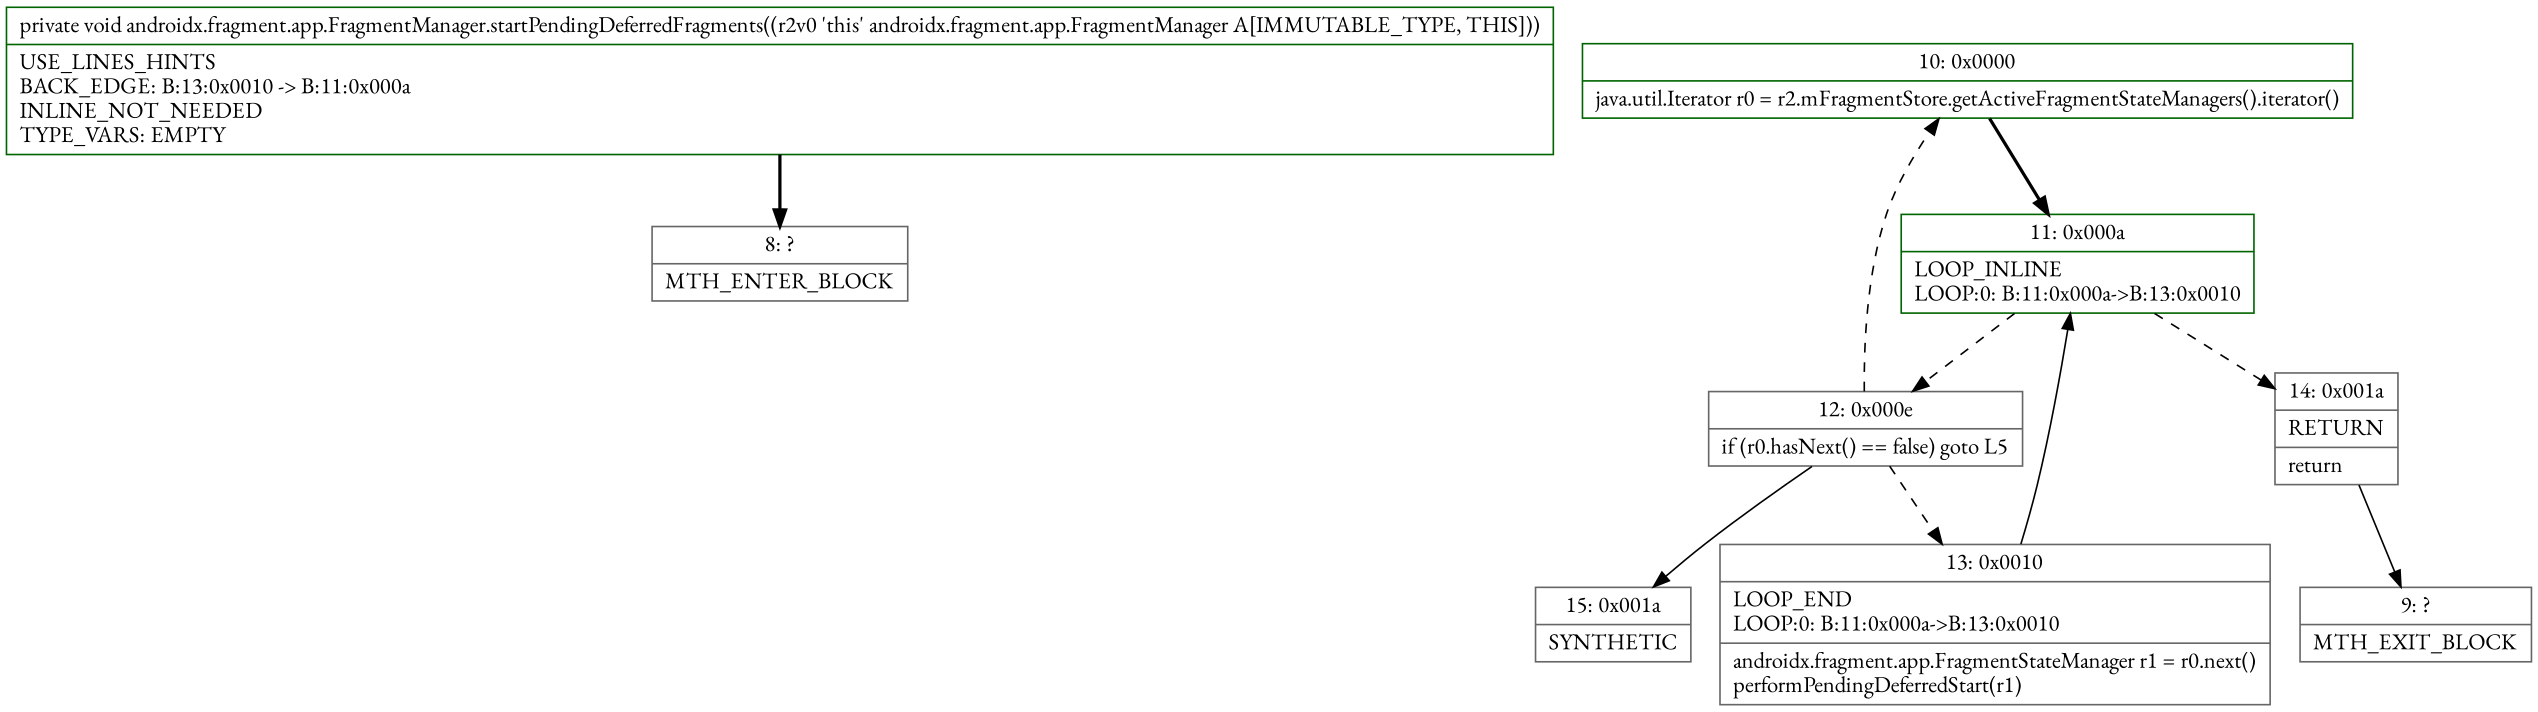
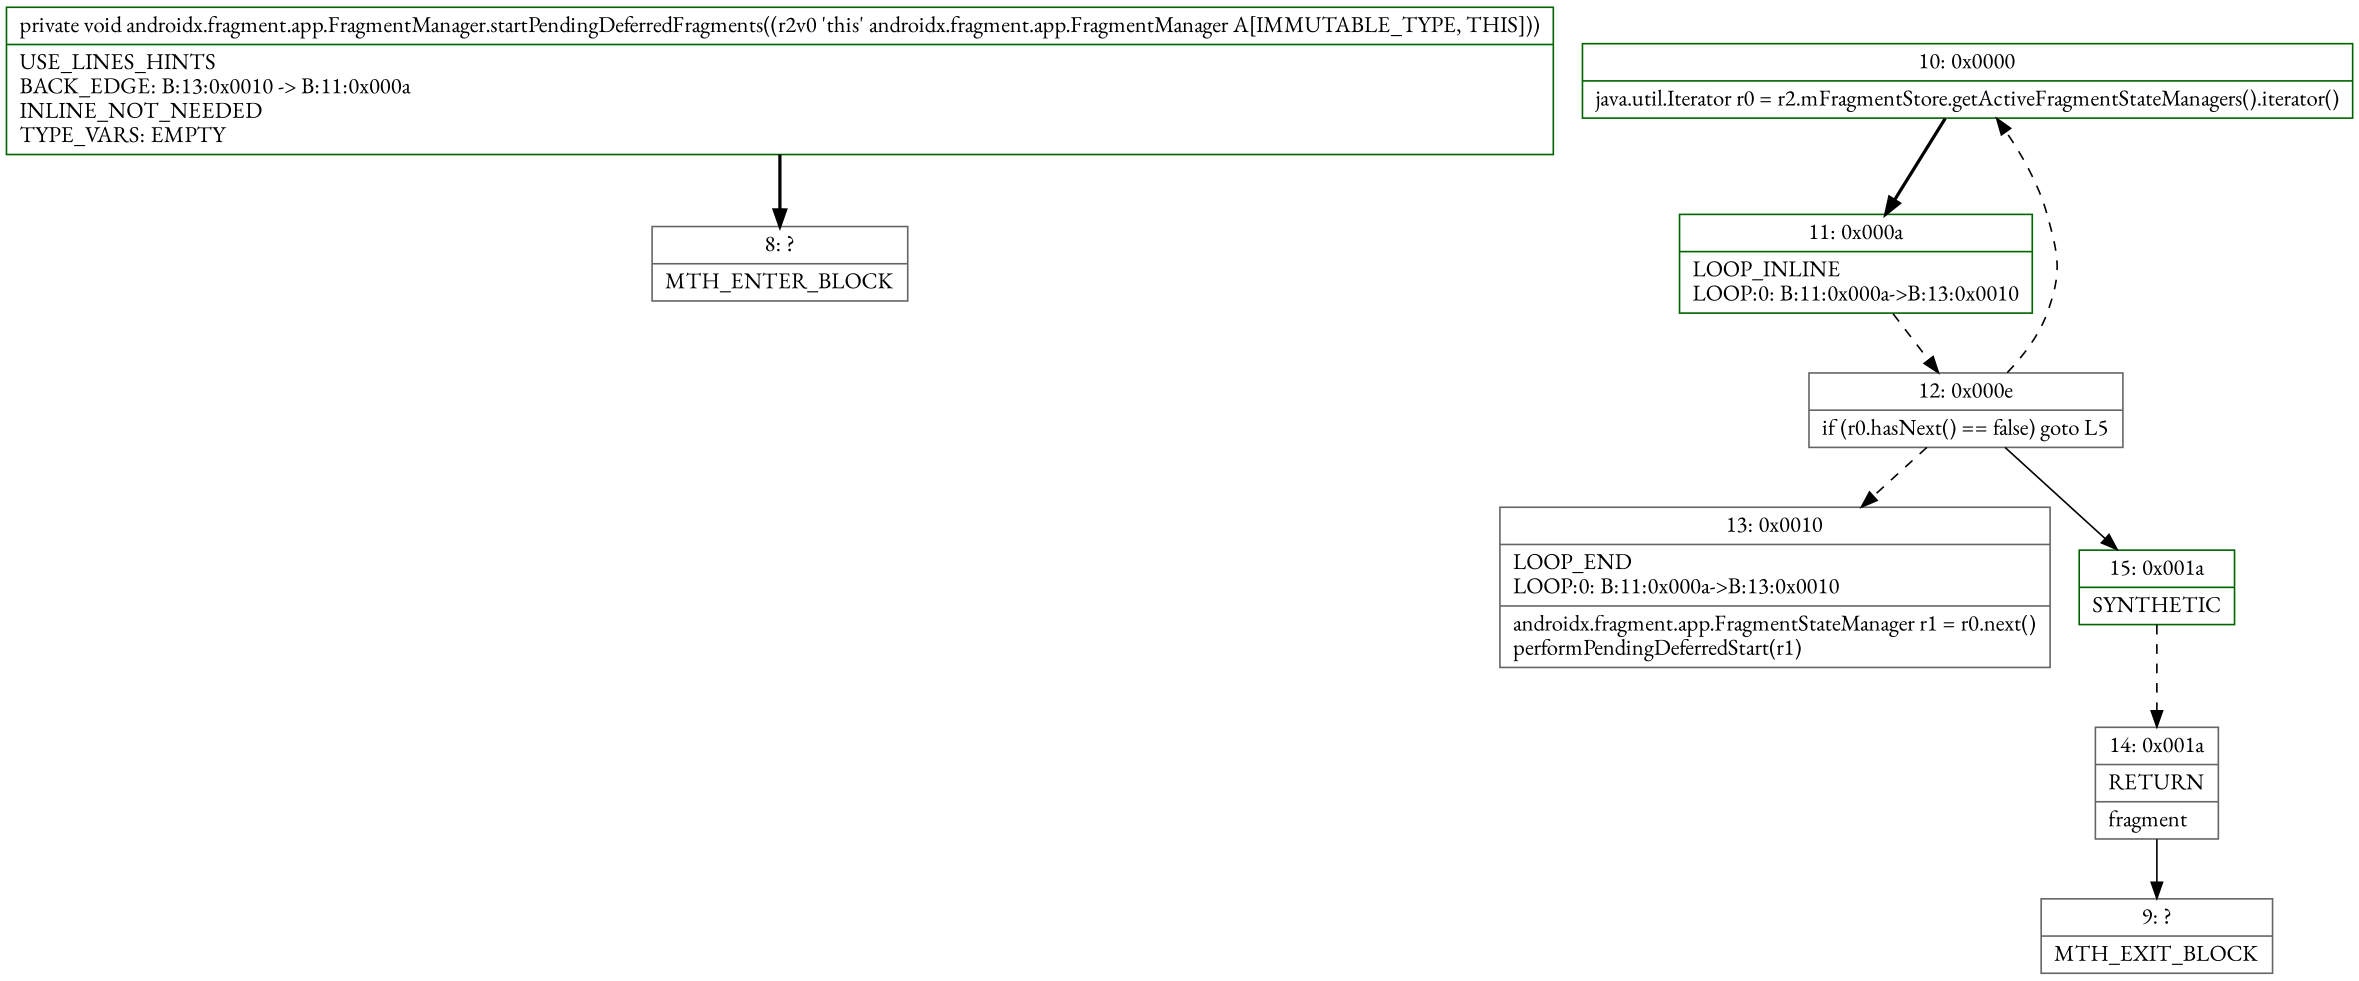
edge "11: 0x000a" -> "14: 0x001a": now "15: 0x001a" -> "14: 0x001a"
edge "13: 0x0010" -> "11: 0x000a": removed
node "14: 0x001a": text "return" -> "fragment"
node "15: 0x001a": color gray40 -> darkgreen
